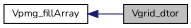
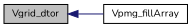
edge "Vgrid_dtor" -> "Vpmg_fillArray": reversed
